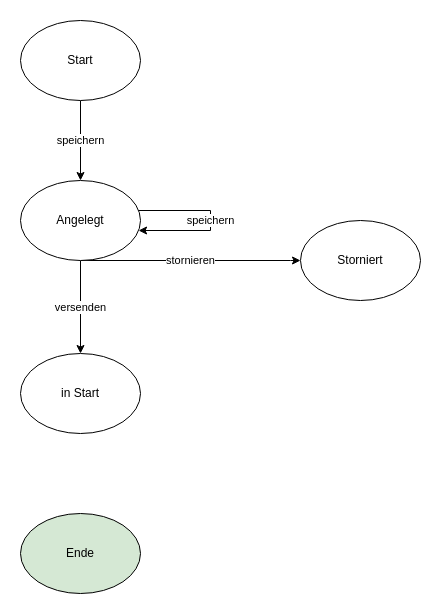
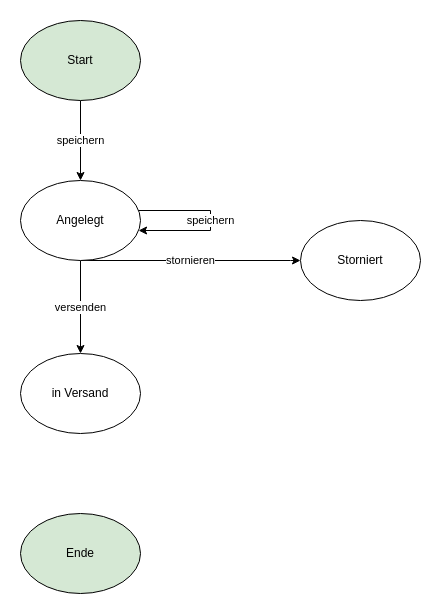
node "Start": fillcolor #ffffff -> #d5e8d4
node "in Start": label "in Start" -> "in Versand"
